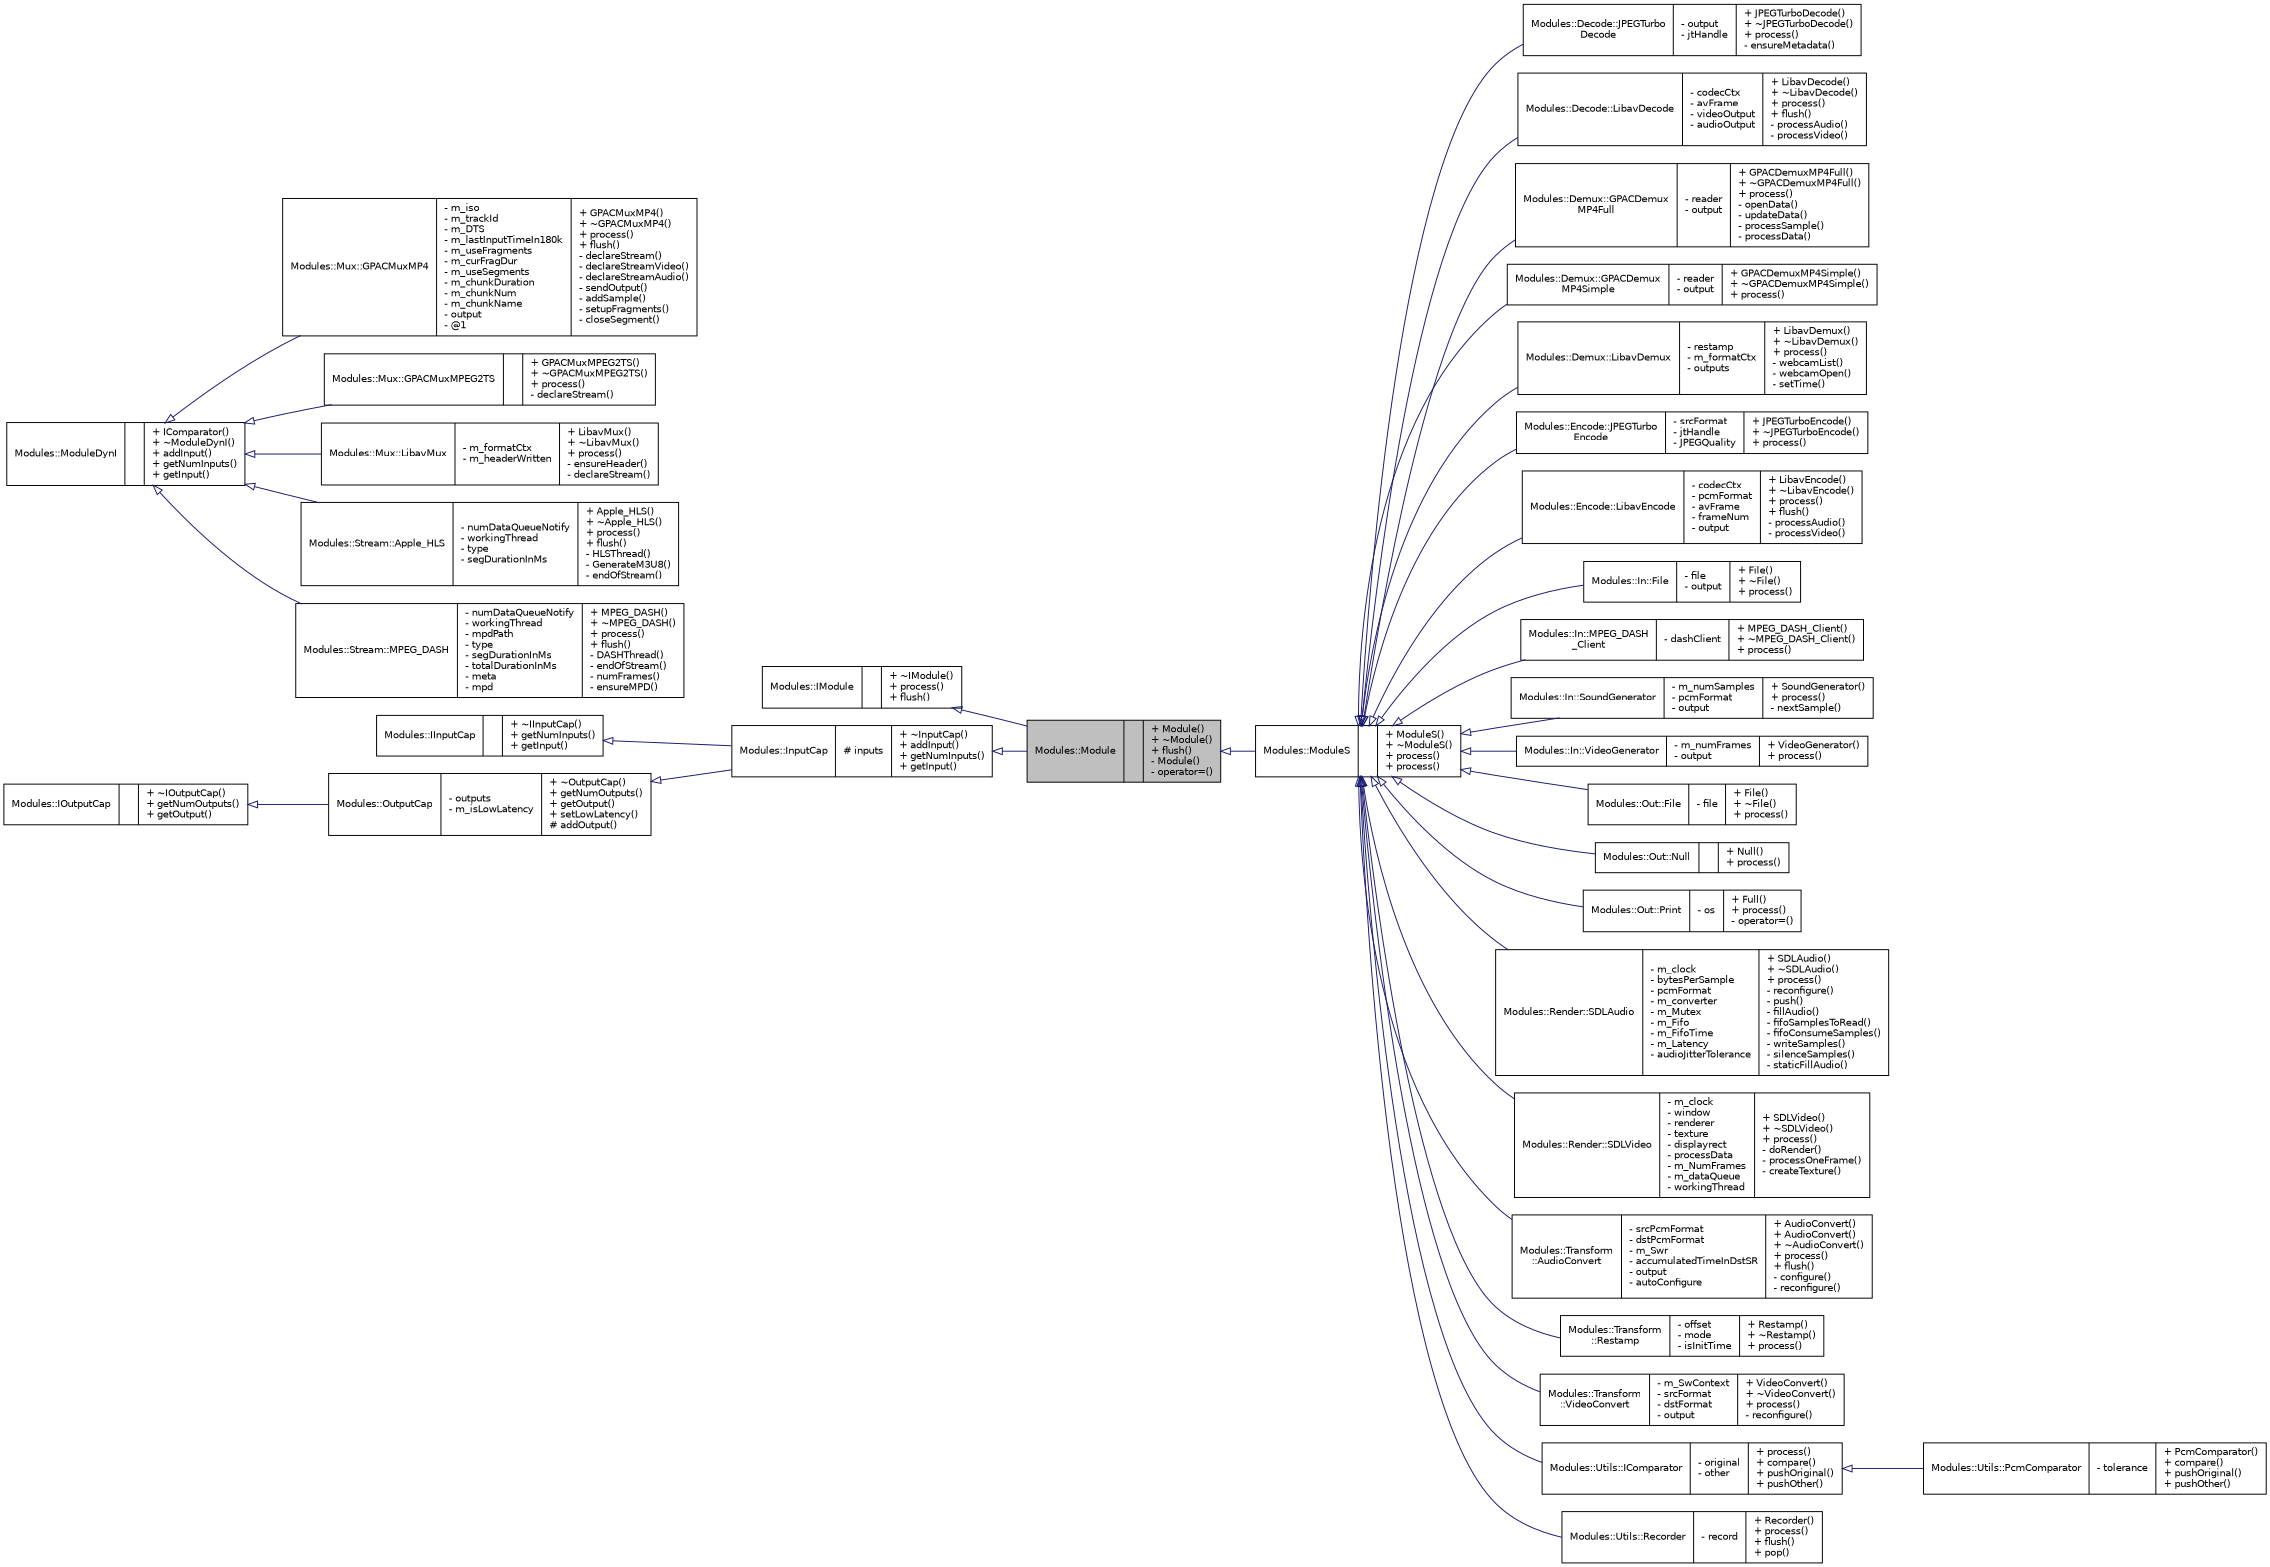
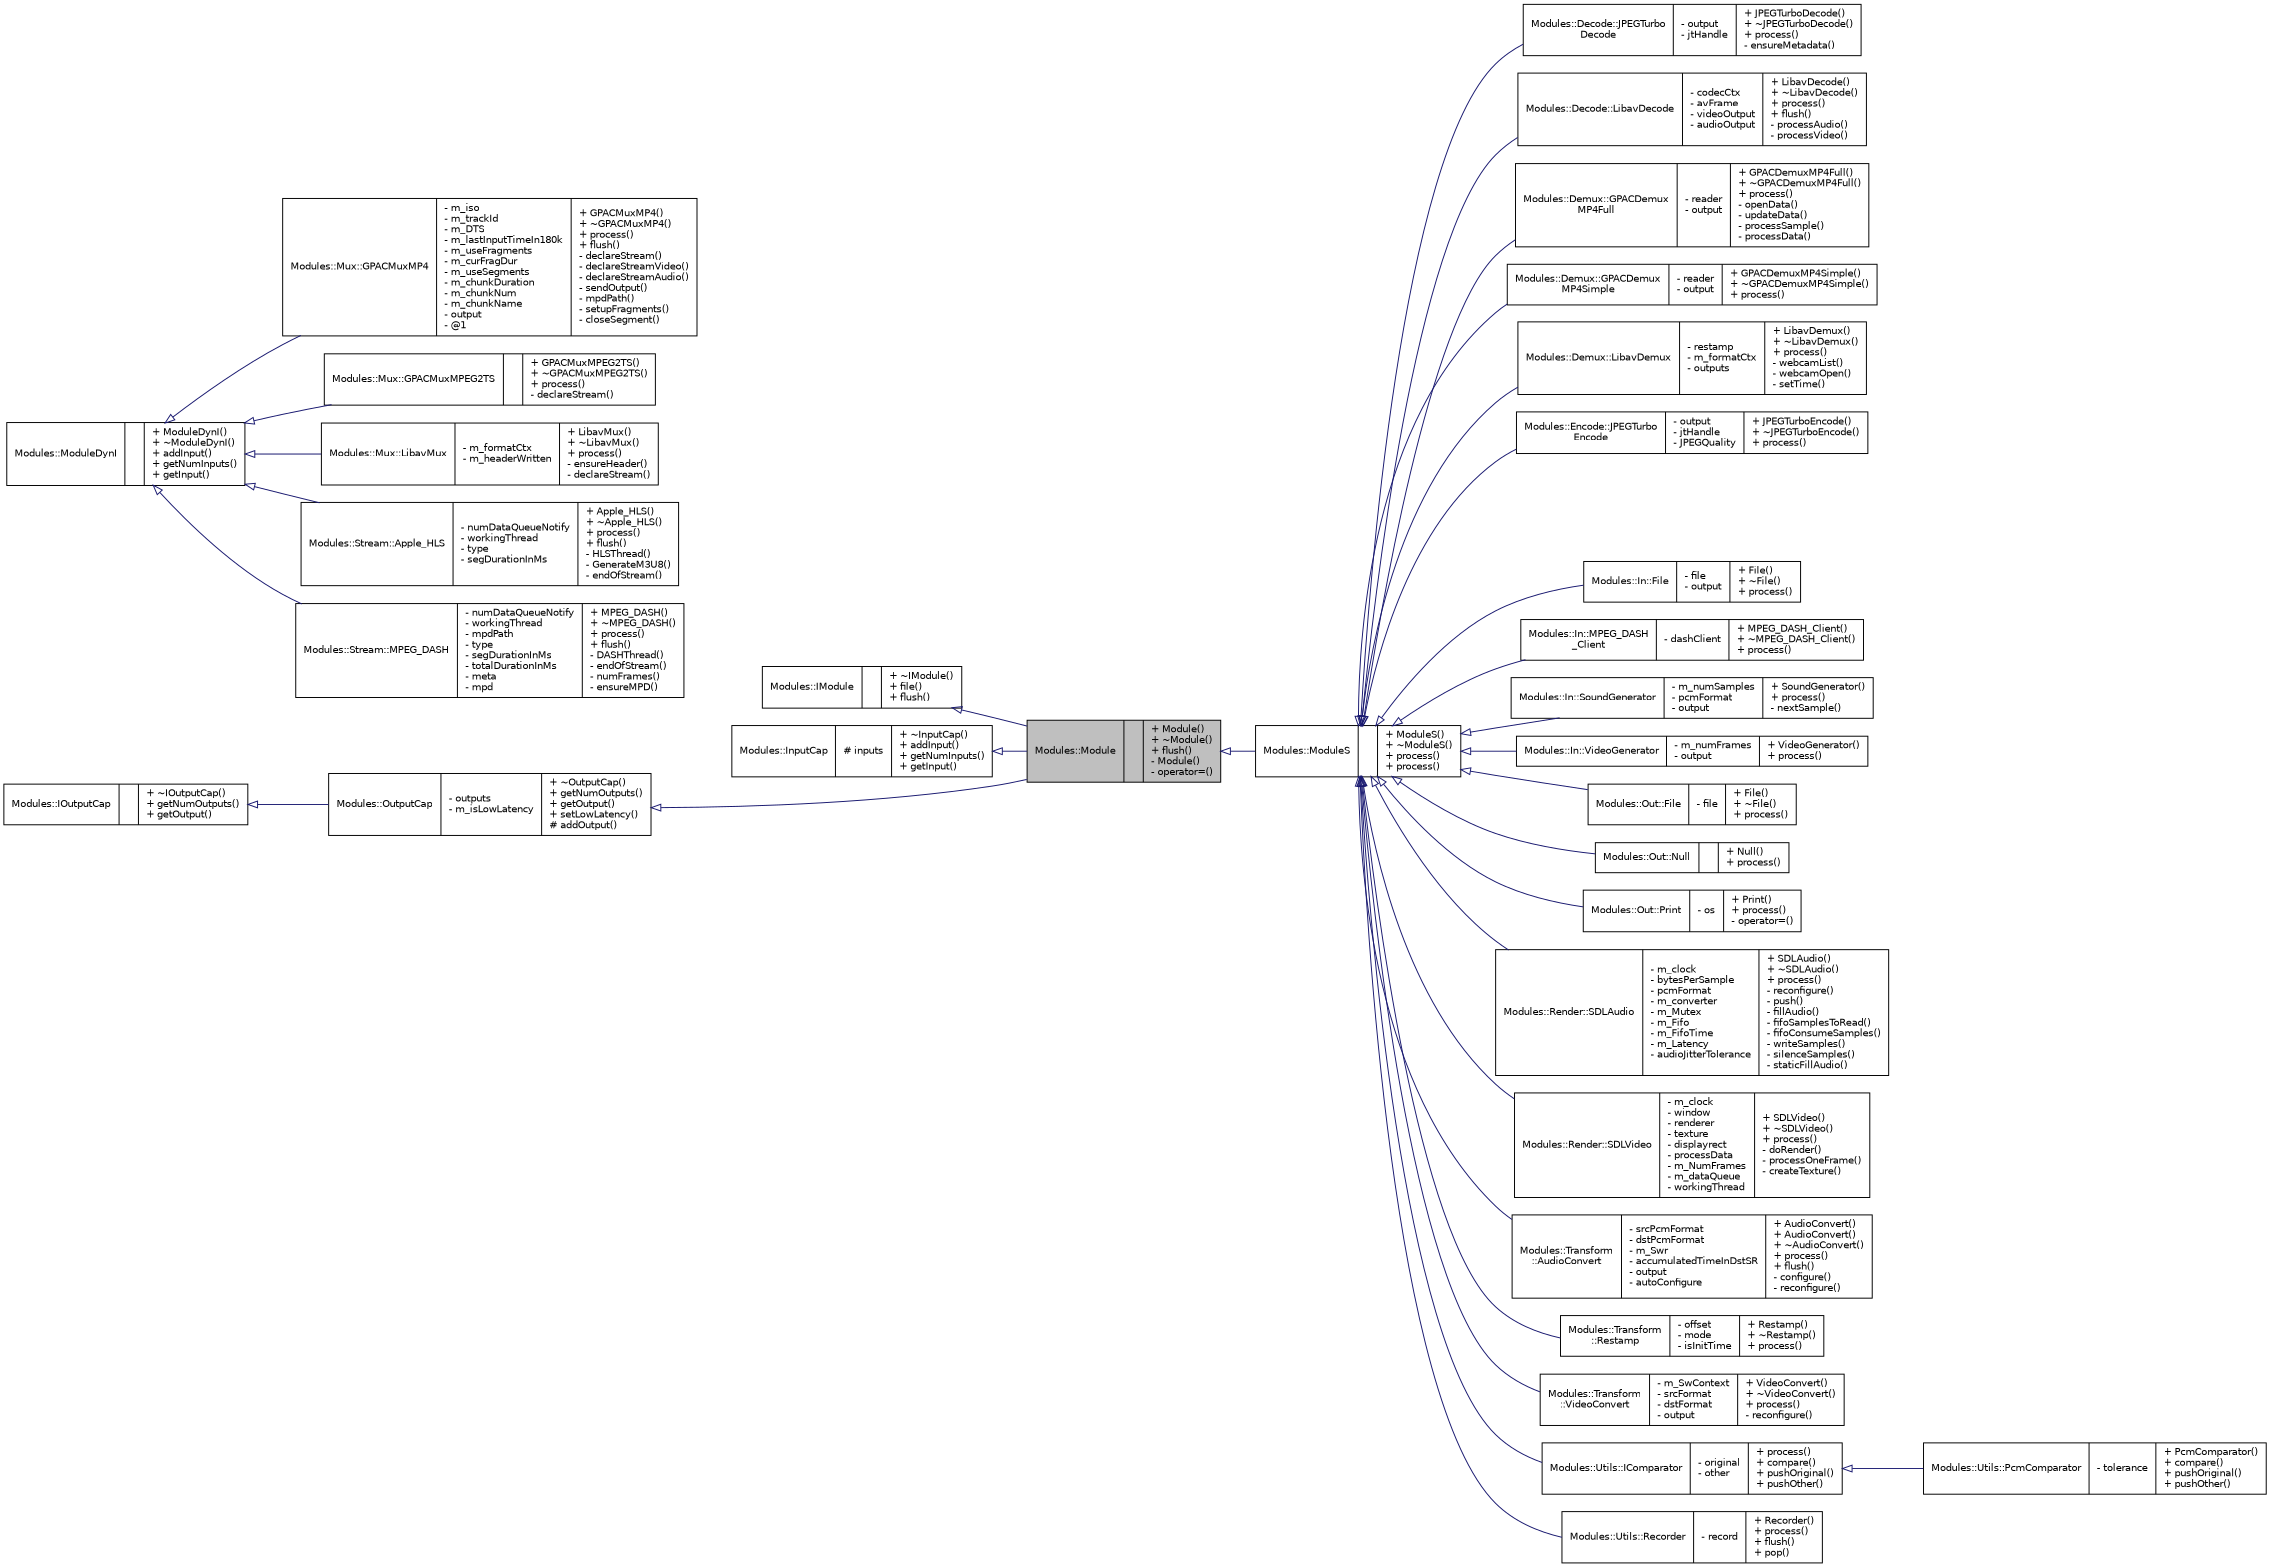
node "Modules::Mux::GPACMuxMP4": text "- addSample()" -> "- mpdPath()"
node "Modules::Encode::JPEGTurbo": text "- srcFormat" -> "- output"
node "Modules::ModuleDynI": text "+ IComparator()" -> "+ ModuleDynI()"
node "Modules::Encode::LibavEncode": removed
node "Modules::IModule": text "+ process()" -> "+ file()"
node "Modules::IInputCap": removed
edge "Modules::InputCap" -> "Modules::OutputCap": now "Modules::Module" -> "Modules::OutputCap"
node "Modules::Out::Print": text "+ Full()" -> "+ Print()"
